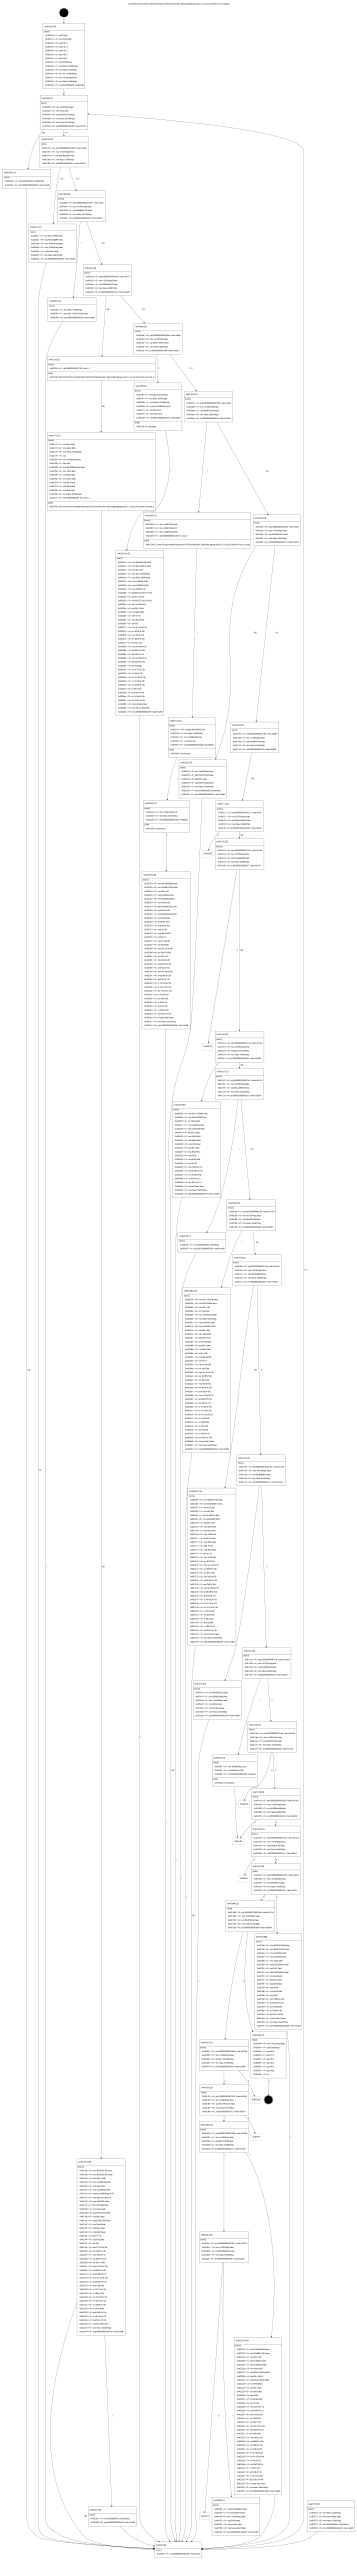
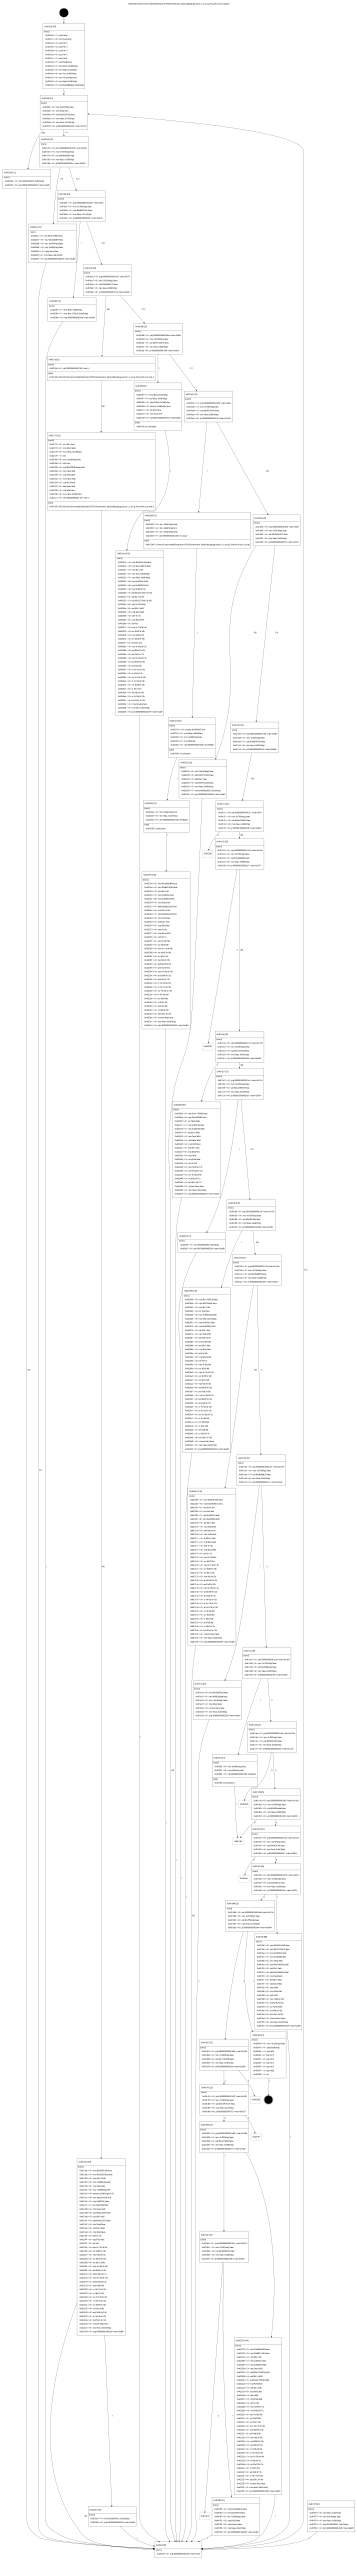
edge "0x401f85 [27]" -> "0x4025ef [5]": added, label "1"
